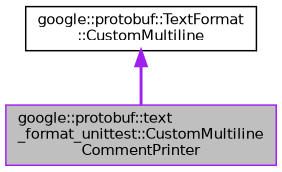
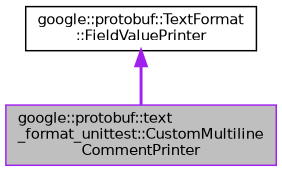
node "google::protobuf::TextFormat ::CustomMultiline": label "google::protobuf::TextFormat ::CustomMultiline" -> "google::protobuf::TextFormat ::FieldValuePrinter"
